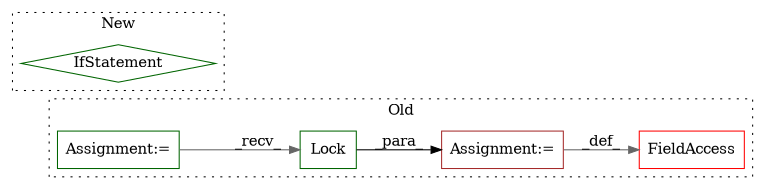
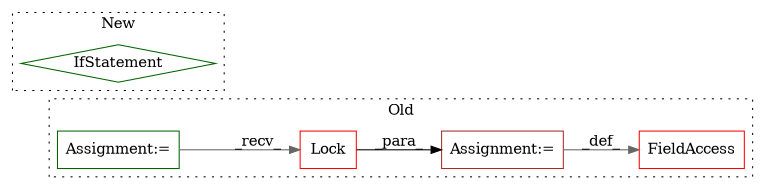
node "Lock": color darkgreen -> red
